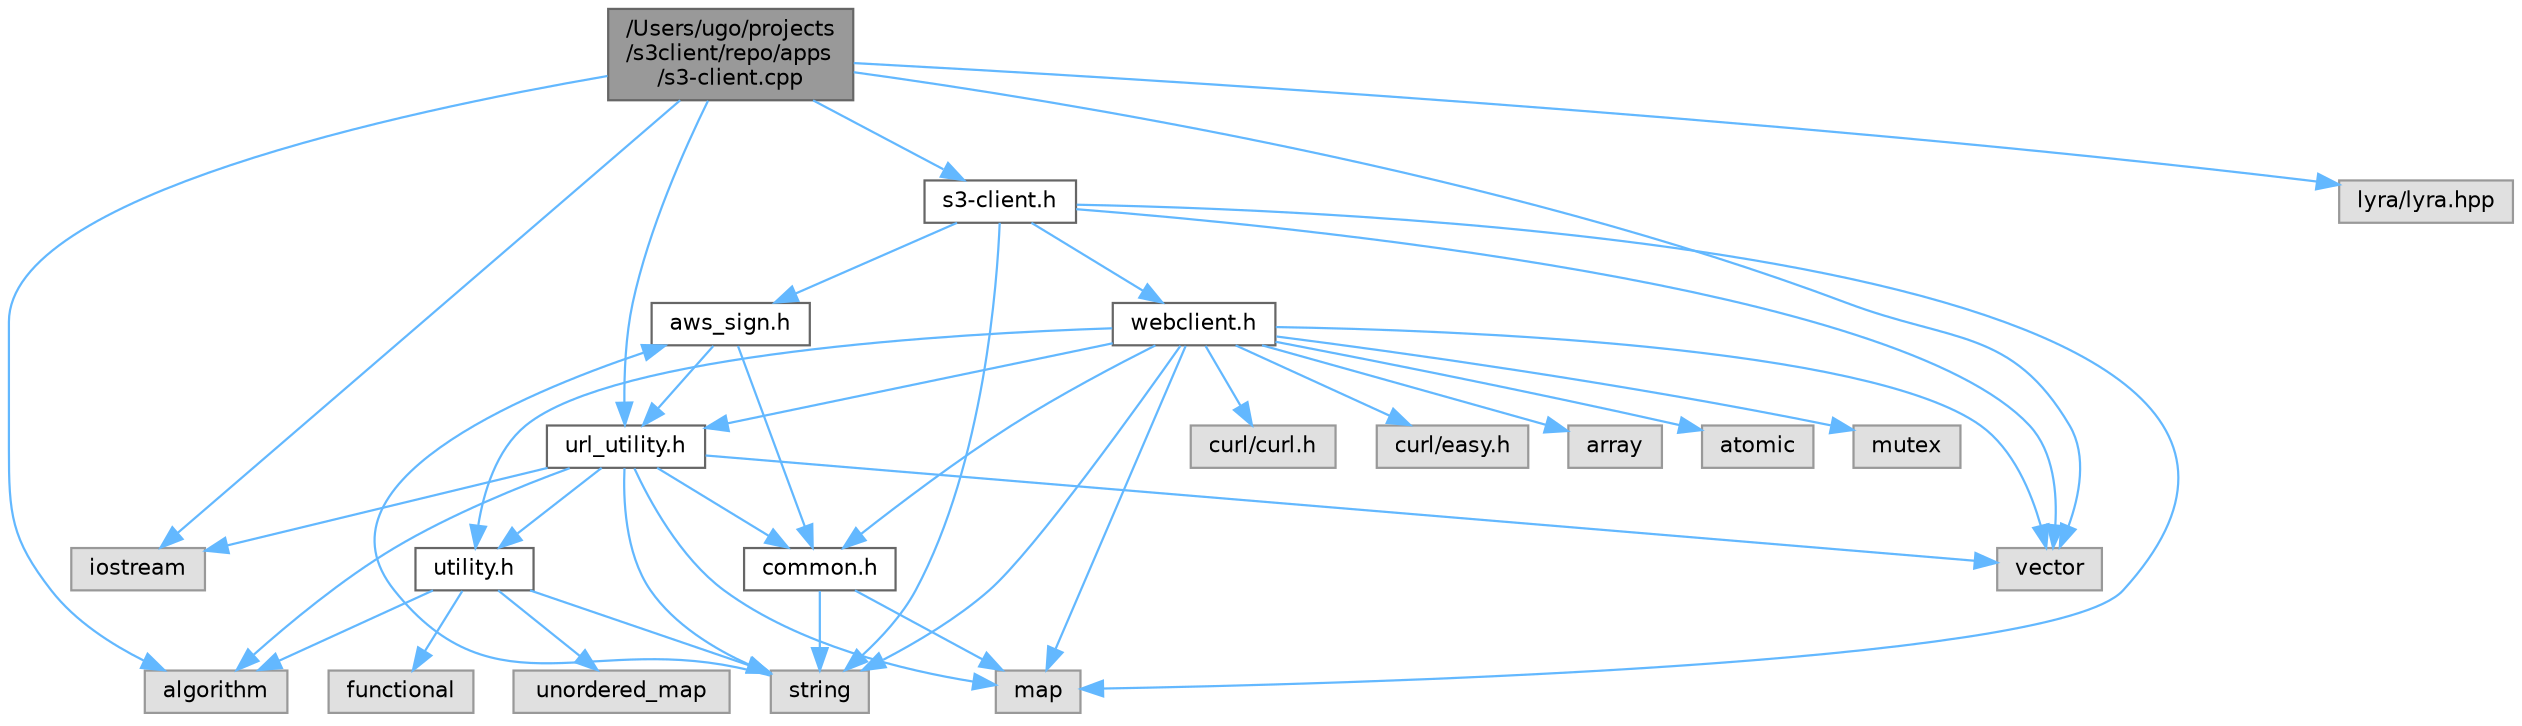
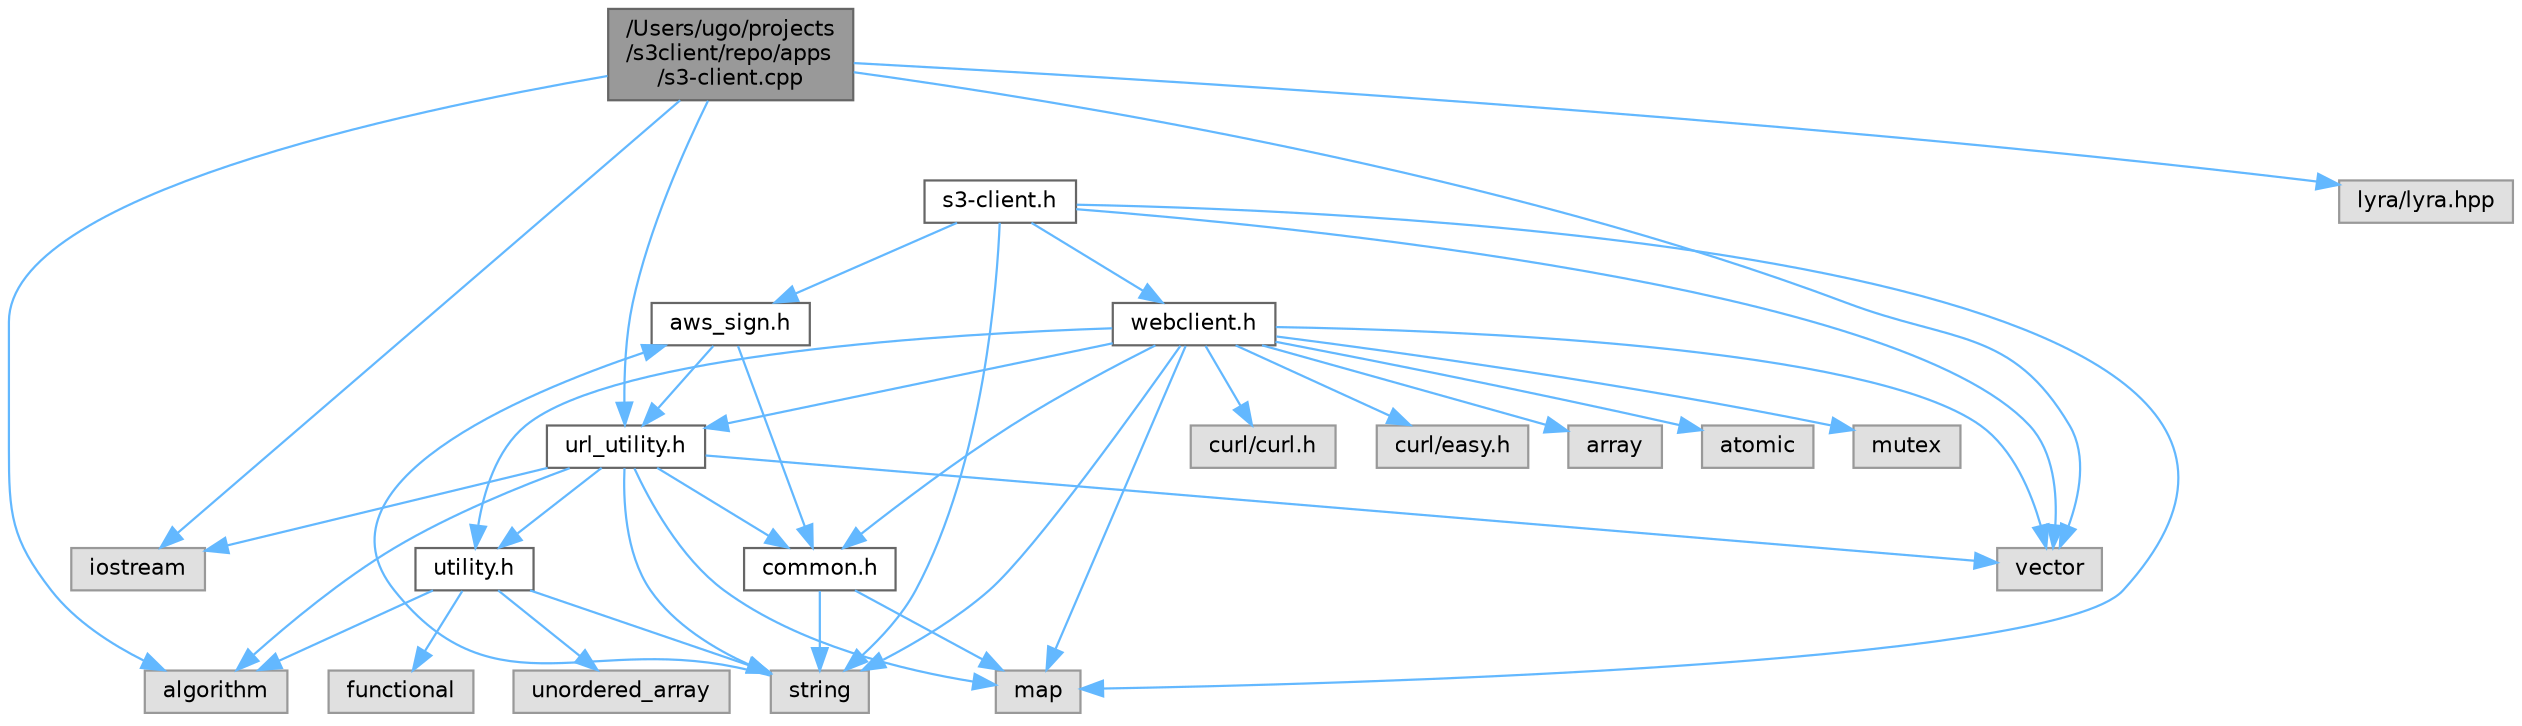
edge "/Users/ugo/projects /s3client/repo/apps /s3-client.cpp" -> "s3-client.h": removed
node "unordered_map": label "unordered_map" -> "unordered_array"
